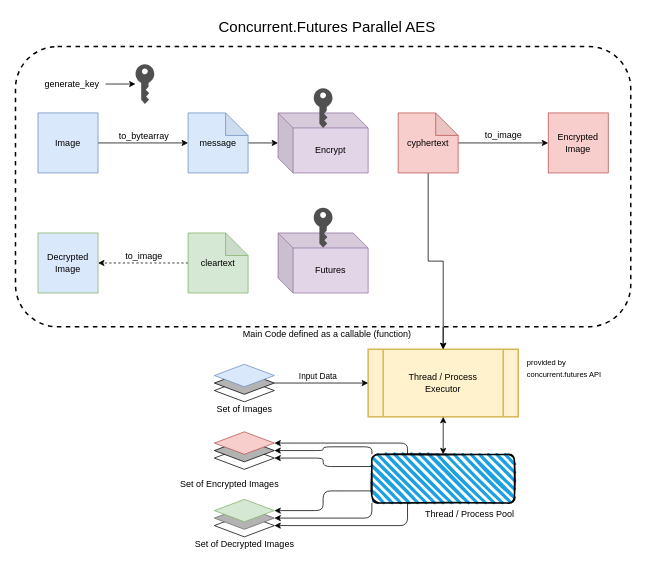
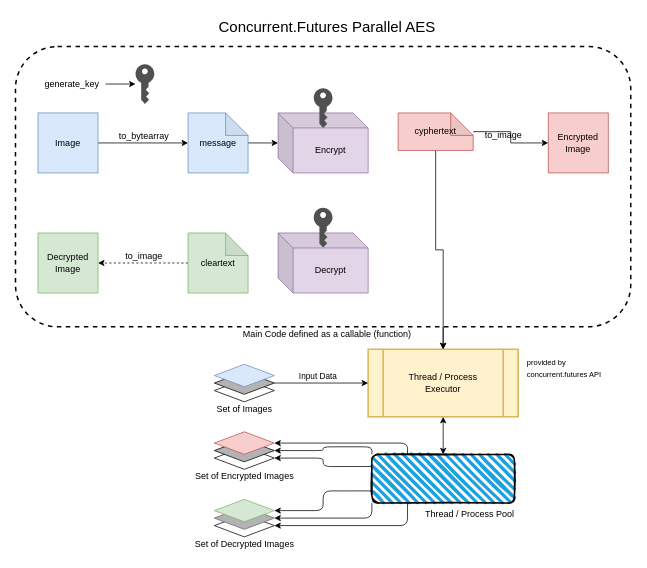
node "cyphertext": size 60x60 -> 75x38
node "Decrypted Image": fillcolor #dae8fc -> #d5e8d4
node "Futures": label "Futures" -> "Decrypt"
node "Set of Encrypted Images": moved (229, 484) -> (244, 477)
